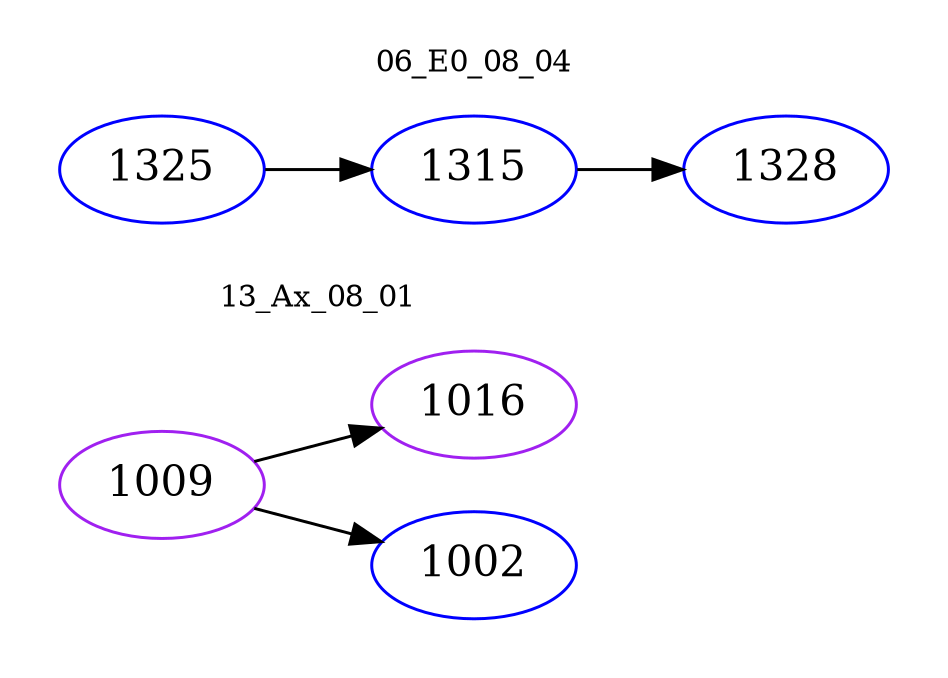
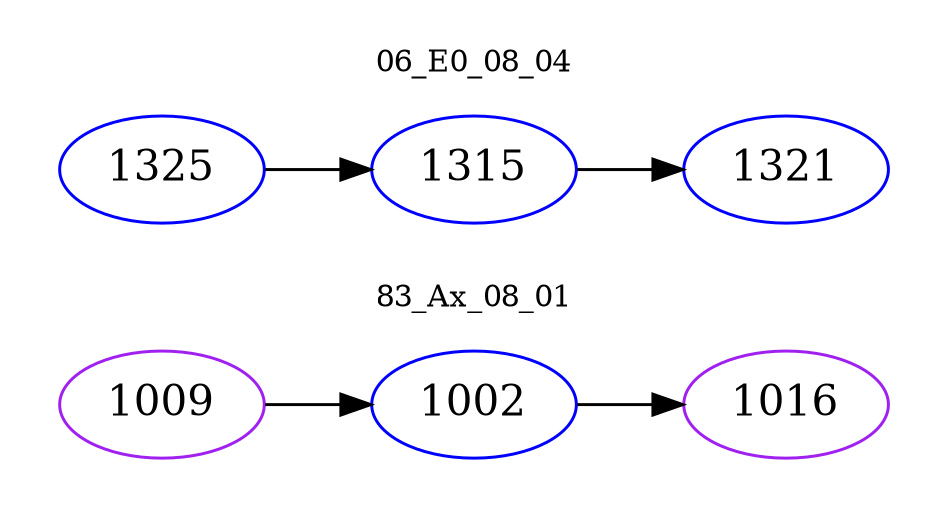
node "1328": label "1328" -> "1321"
cluster "13_Ax_08_01": label "13_Ax_08_01" -> "83_Ax_08_01"
edge "1009" -> "1016": now "1002" -> "1016"
